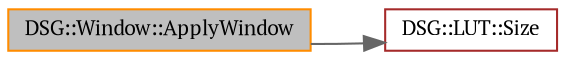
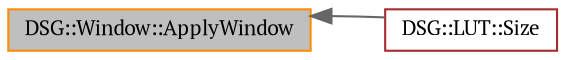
edge "DSG::Window::ApplyWindow" -> "DSG::LUT::Size": reversed
